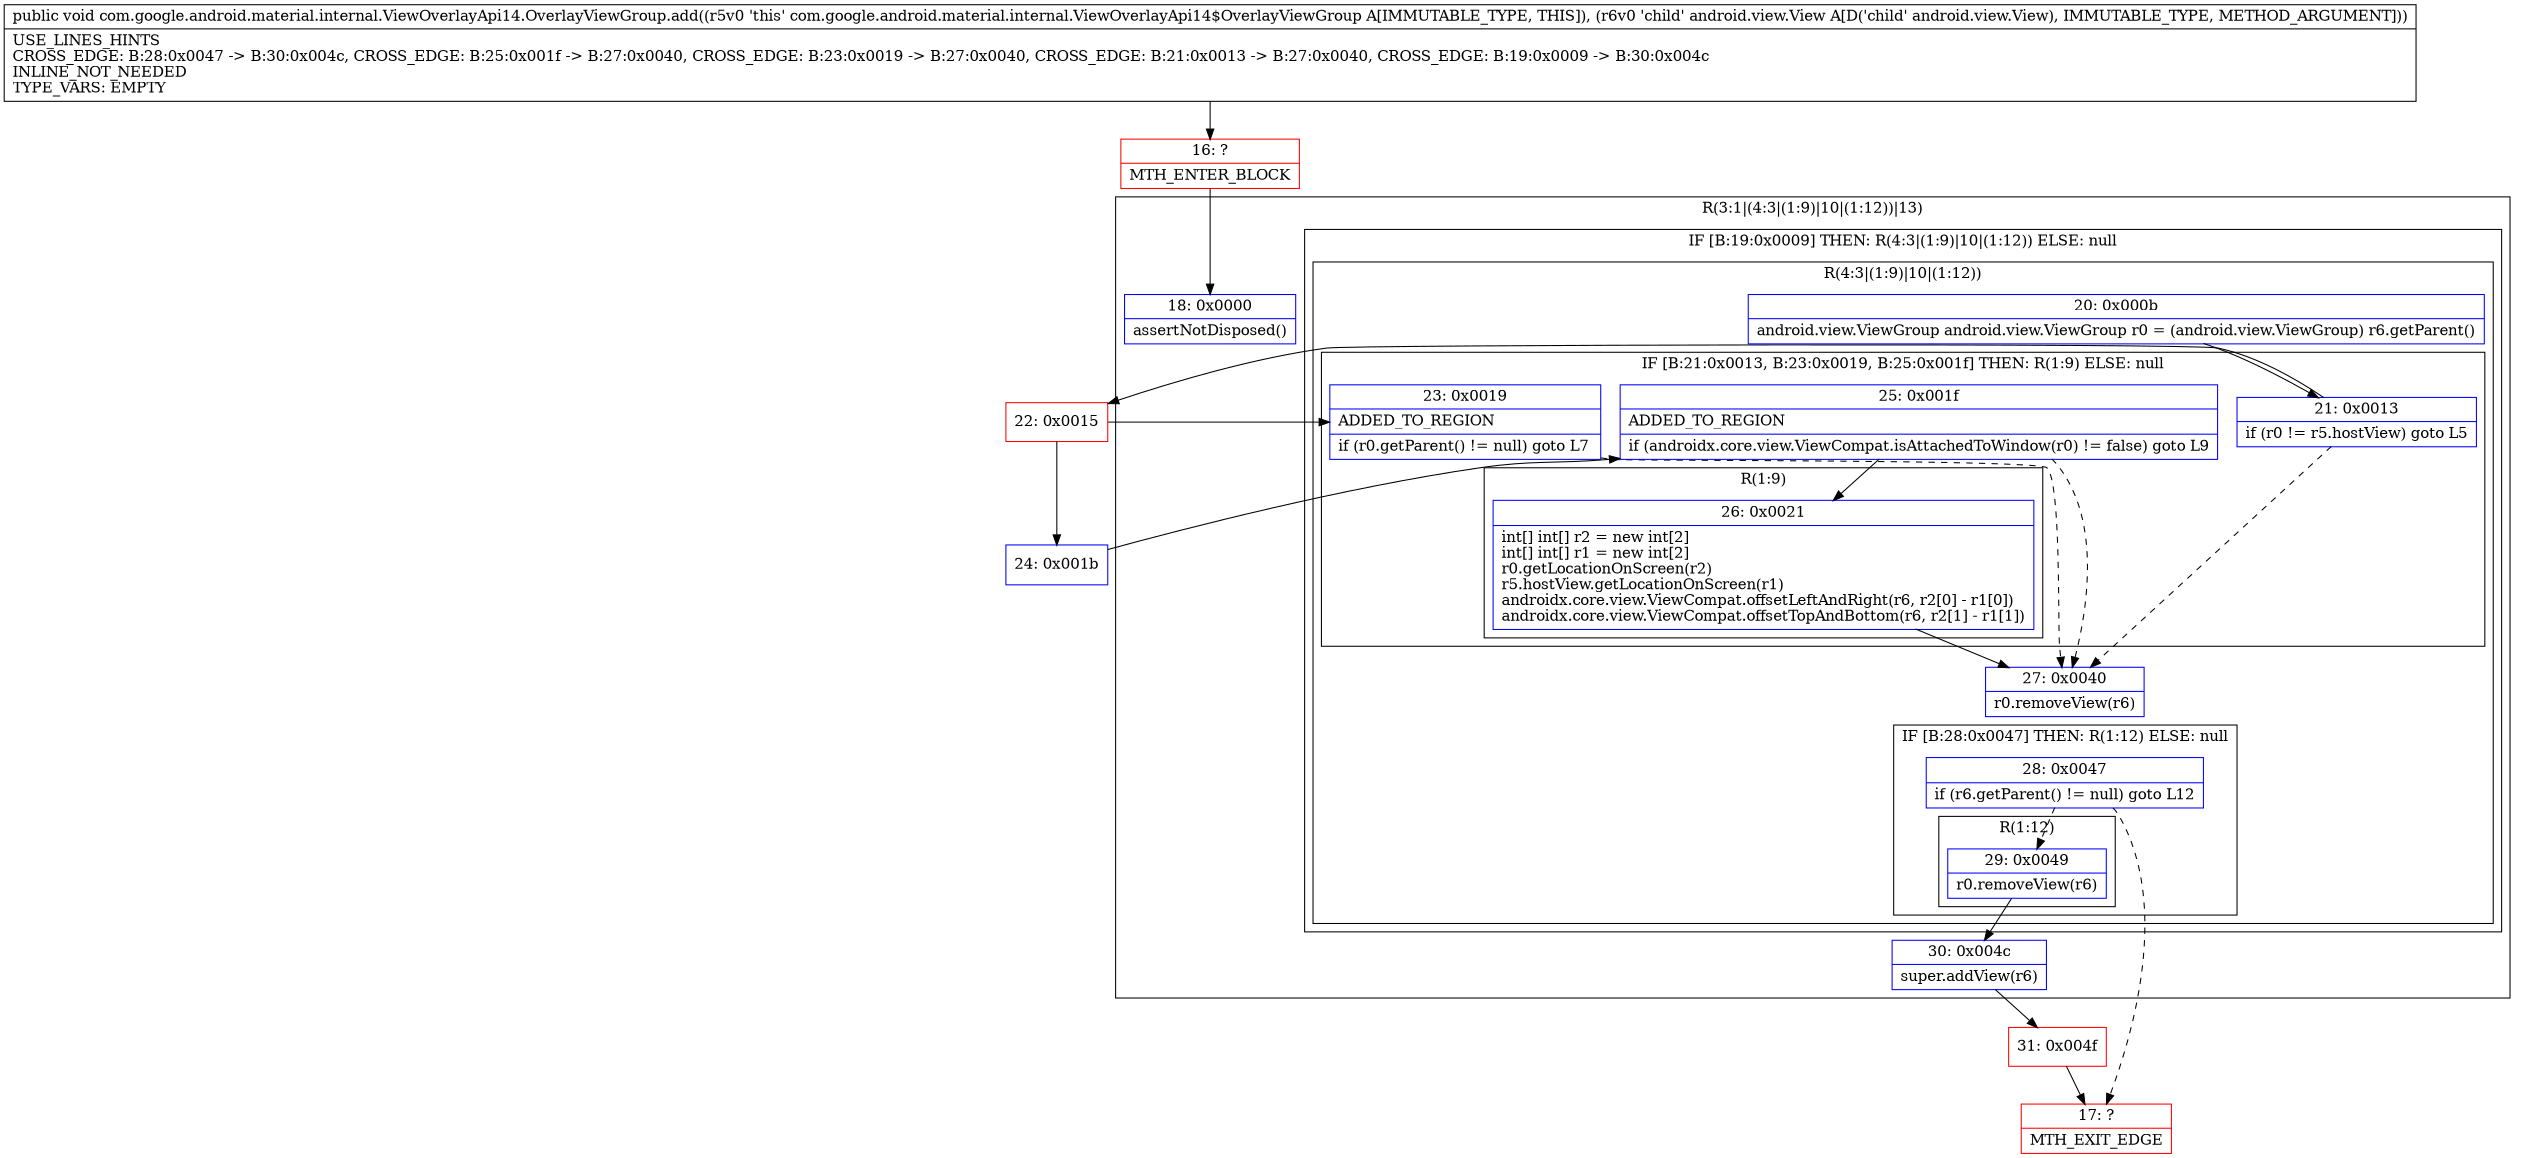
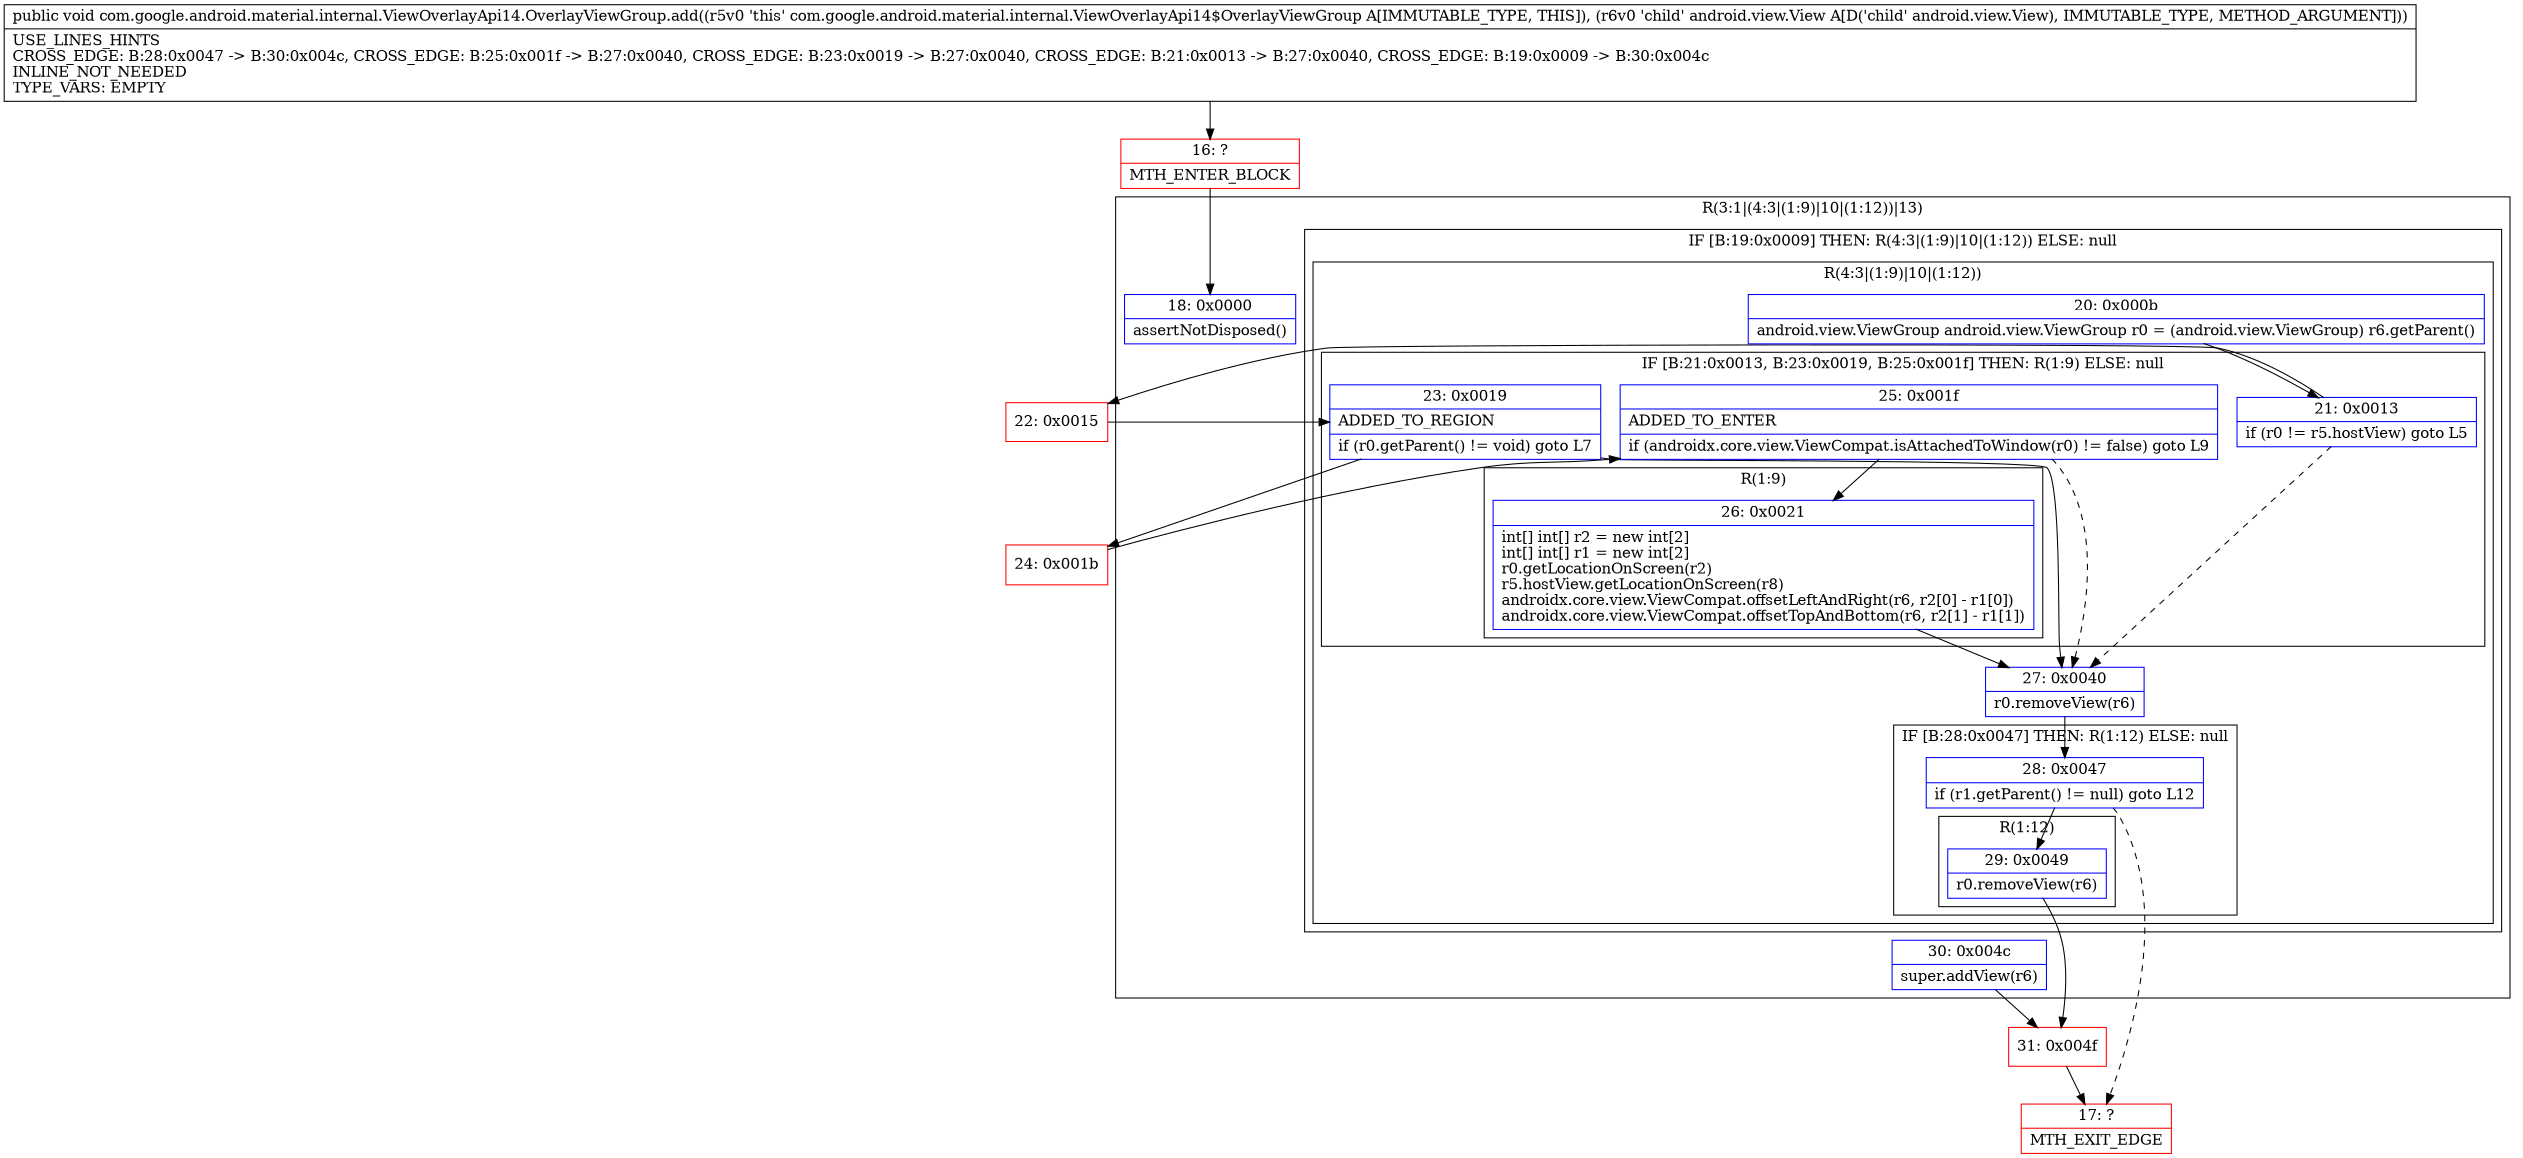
node "25: 0x001f": text "ADDED_TO_REGION" -> "ADDED_TO_ENTER"
node "23: 0x0019": text "if (r0.getParent() != null) goto L7" -> "if (r0.getParent() != void) goto L7"
edge "23: 0x0019" -> "27: 0x0040": style dashed -> solid
edge "22: 0x0015" -> "24: 0x001b": now "23: 0x0019" -> "24: 0x001b"
node "24: 0x001b": color blue -> red
node "26: 0x0021": text "r5.hostView.getLocationOnScreen(r1)" -> "r5.hostView.getLocationOnScreen(r8)"
edge "27: 0x0040" -> "28: 0x0047": added
node "28: 0x0047": text "if (r6.getParent() != null) goto L12" -> "if (r1.getParent() != null) goto L12"
edge "28: 0x0047" -> "29: 0x0049": style dashed -> solid
edge "29: 0x0049" -> "30: 0x004c": now "29: 0x0049" -> "31: 0x004f"
